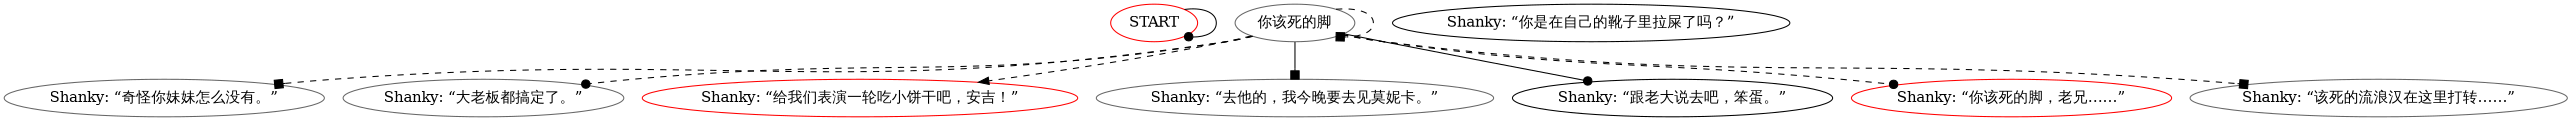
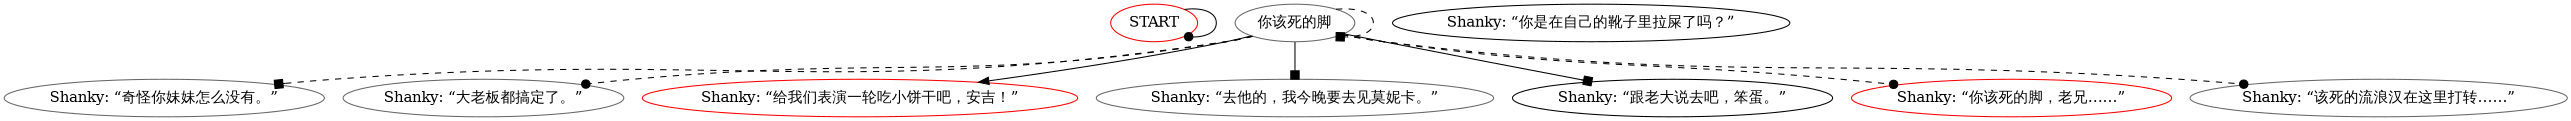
edge "你该死的脚" -> "Shanky: “跟老大说去吧，笨蛋。”": arrowhead dot -> box
edge "你该死的脚" -> "Shanky: “给我们表演一轮吃小饼干吧，安吉！”": style dashed -> solid
edge "你该死的脚" -> "Shanky: “该死的流浪汉在这里打转……”": arrowhead box -> dot
